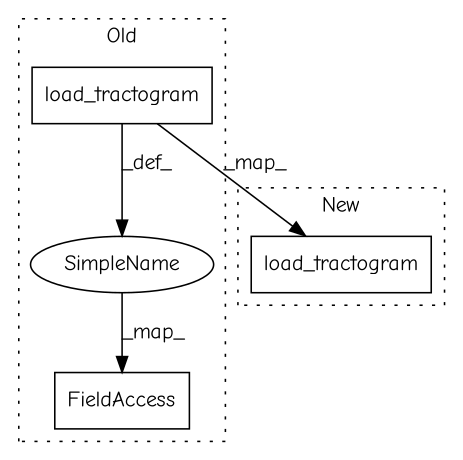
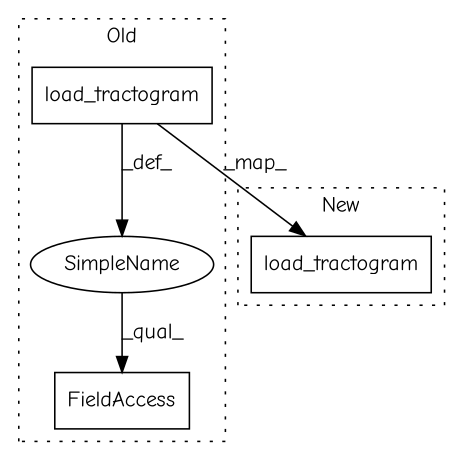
edge "SimpleName" -> "FieldAccess": label "_map_" -> "_qual_"
